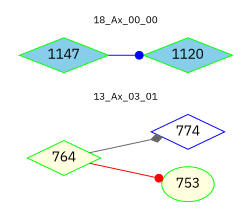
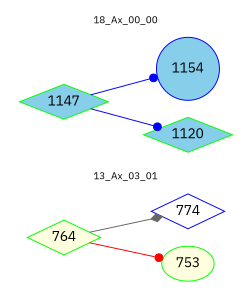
node "1154": added
